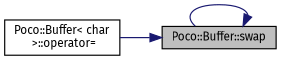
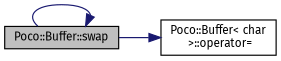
edge "Poco::Buffer< char >::operator=" -> "Poco::Buffer::swap": reversed
